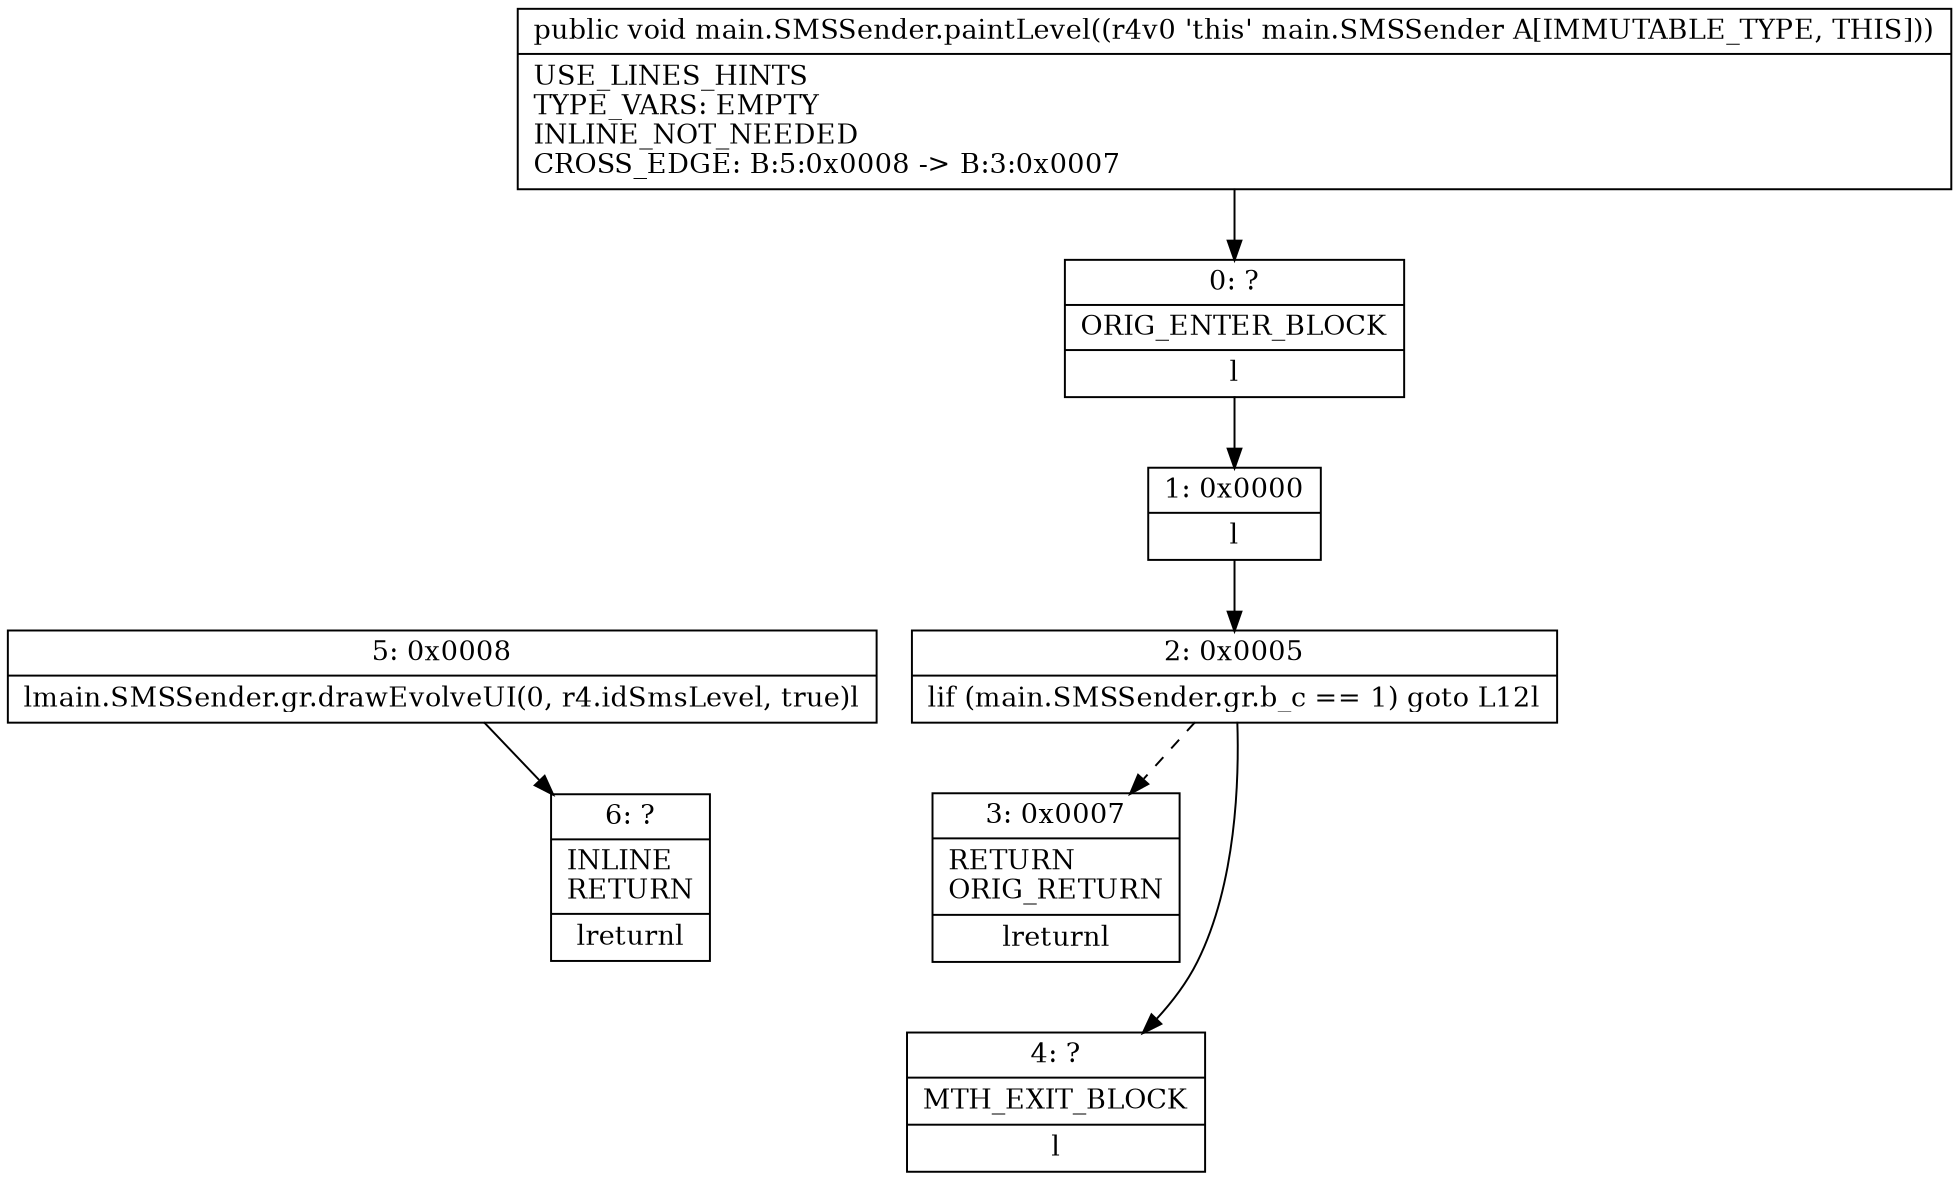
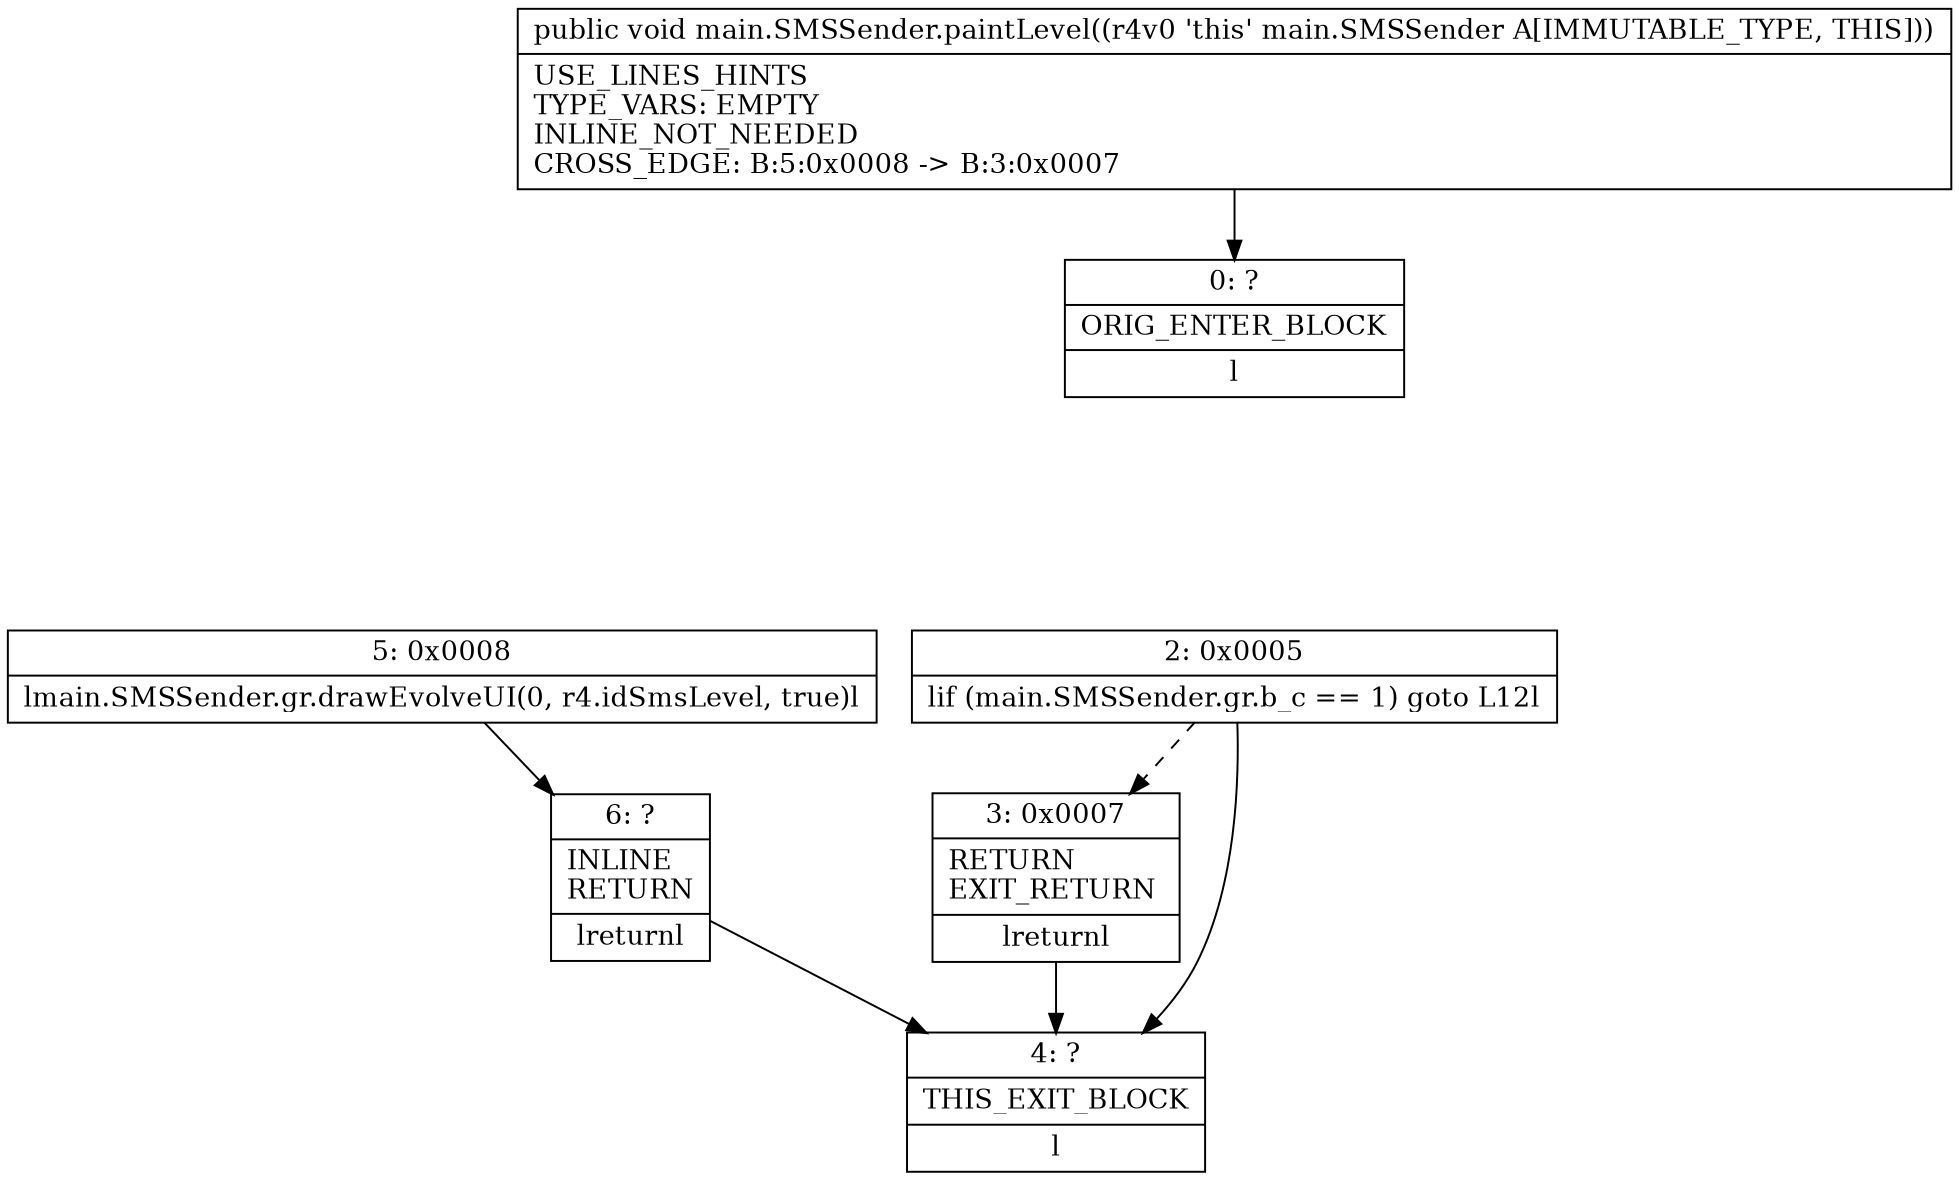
node "1: 0x0000": removed
node "3: 0x0007": text "ORIG_RETURN" -> "EXIT_RETURN"
edge "6: ?" -> "4: ?": added
edge "3: 0x0007" -> "4: ?": added
node "4: ?": text "MTH_EXIT_BLOCK" -> "THIS_EXIT_BLOCK"
